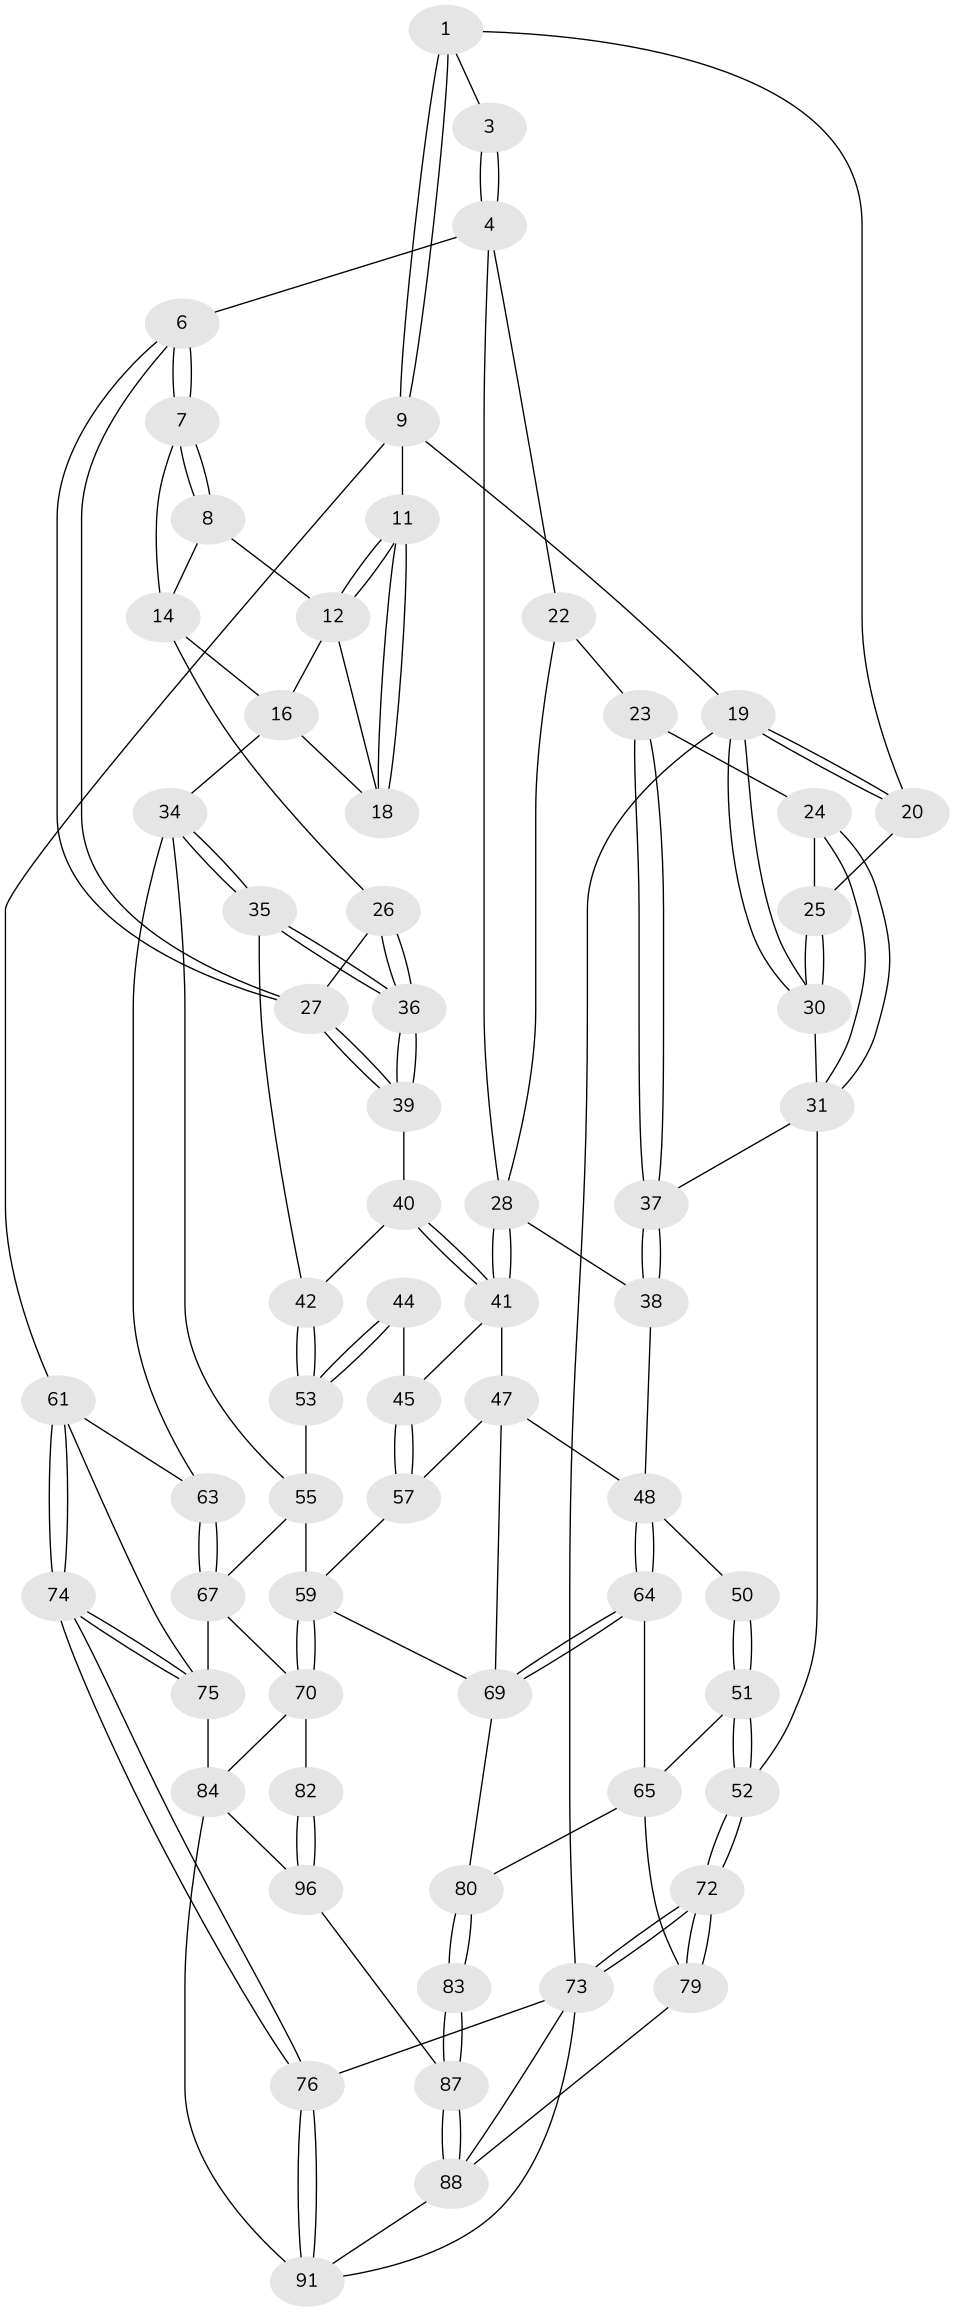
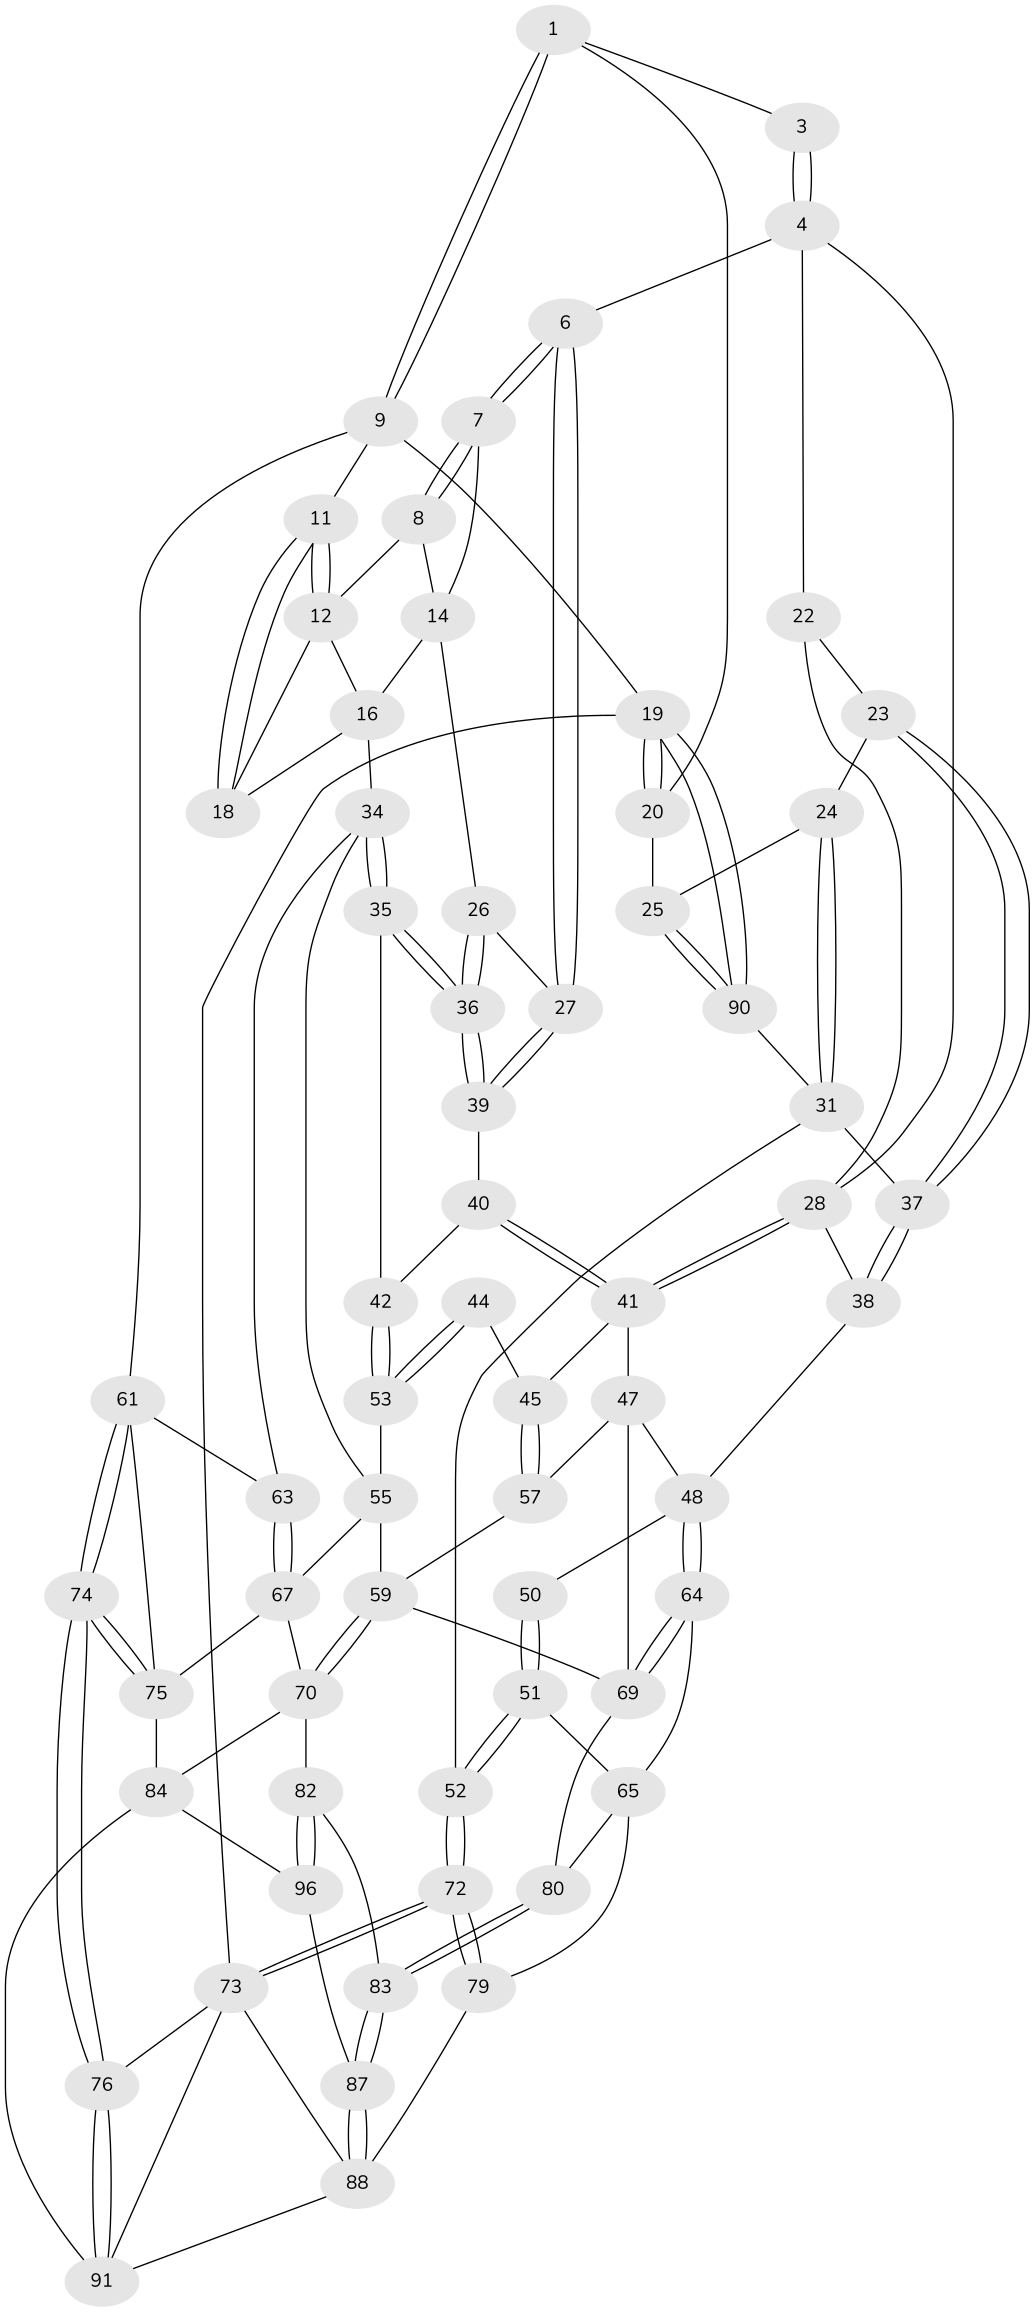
node "30": label "30" -> "90"
edge "82" -- "83": added
